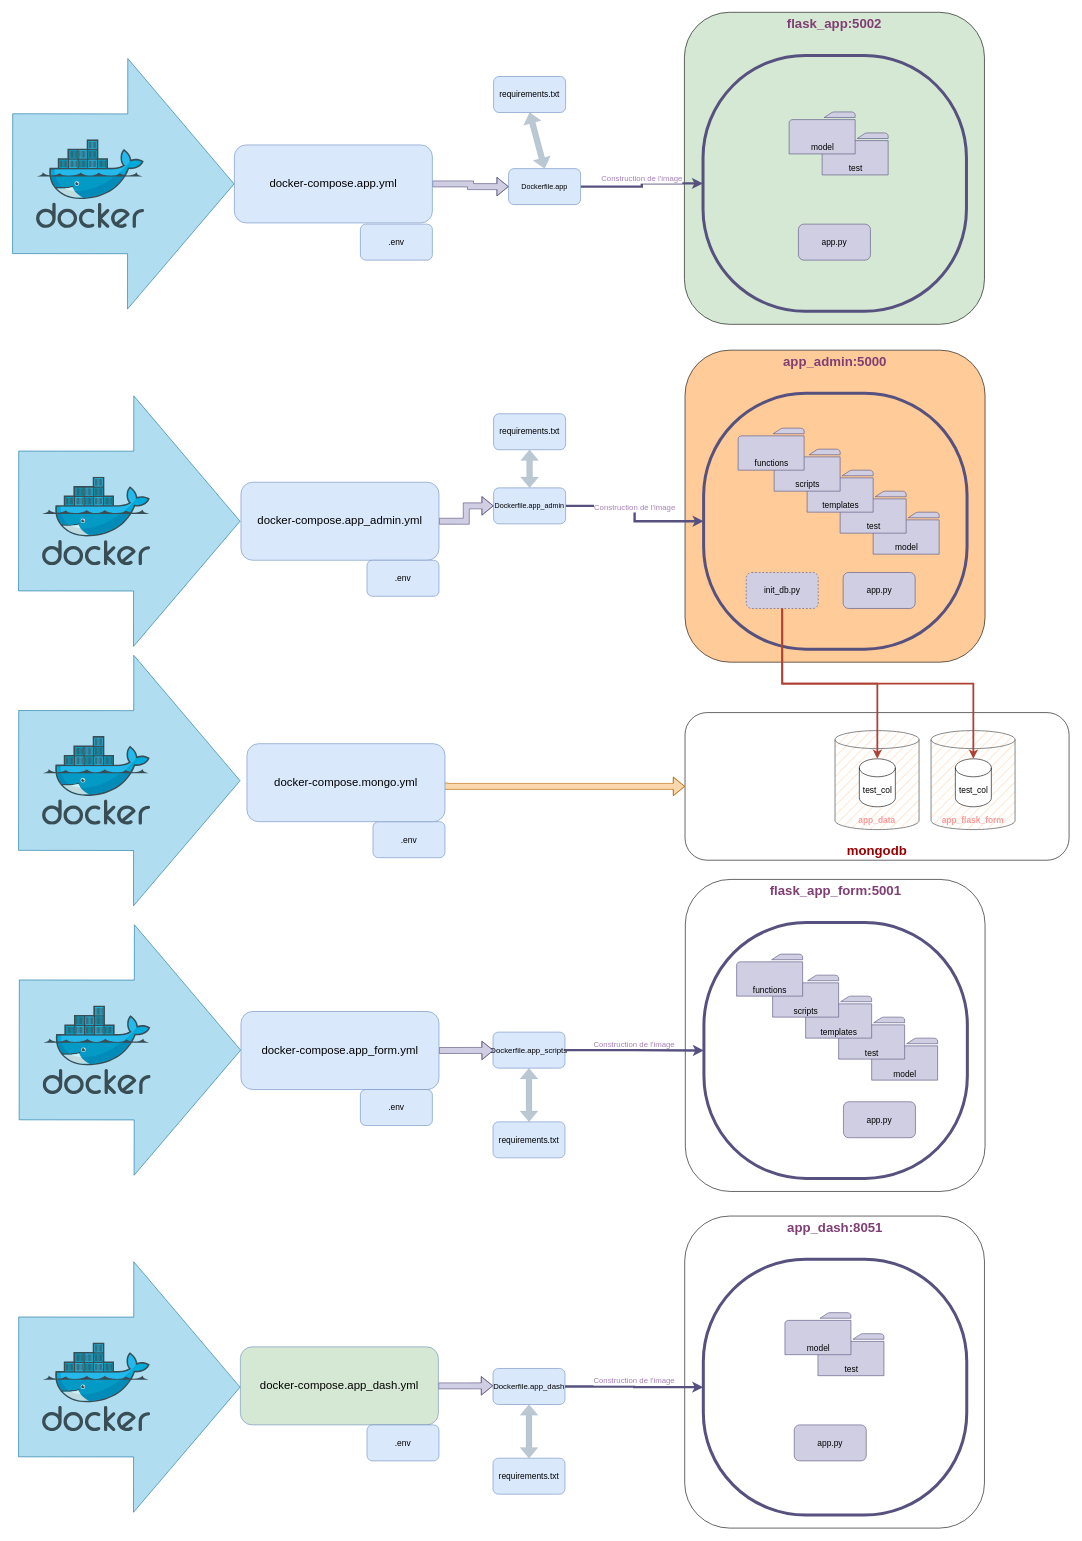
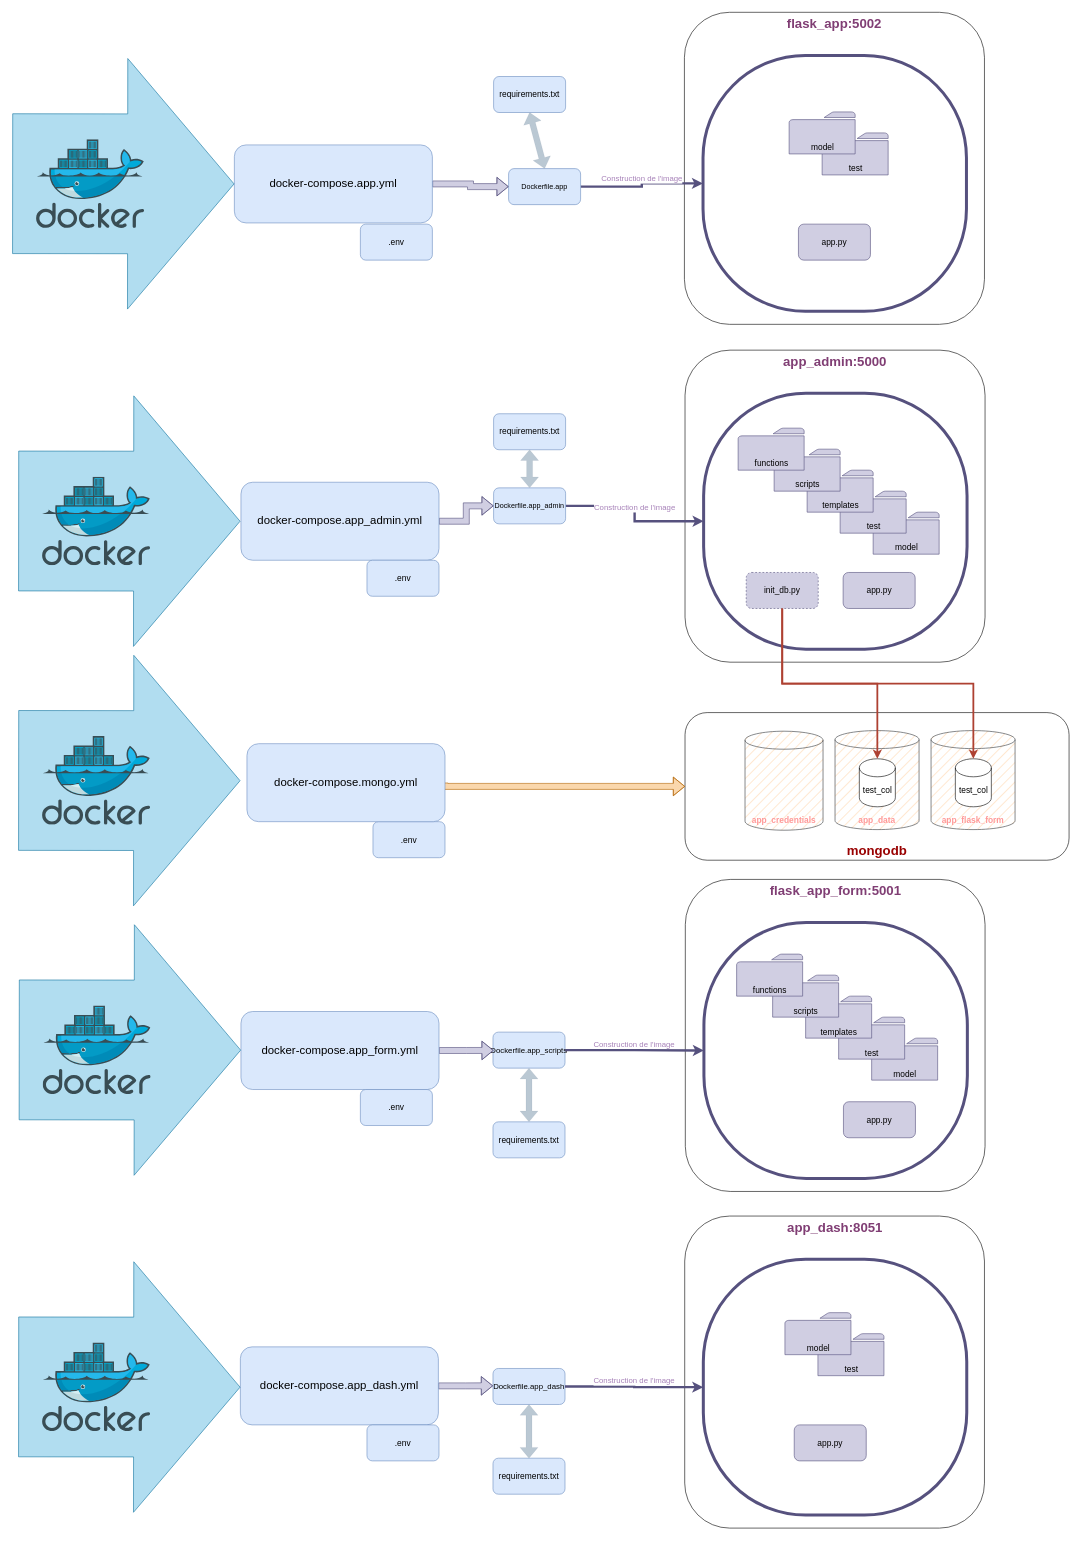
node "flask_app:5002": fillcolor #d5e8d4 -> #ffffff
node "app_admin:5000": fillcolor #ffcc99 -> #ffffff
node "app_credentials": added
node "docker-compose.app_dash.yml": fillcolor #d5e8d4 -> #dae8fc
